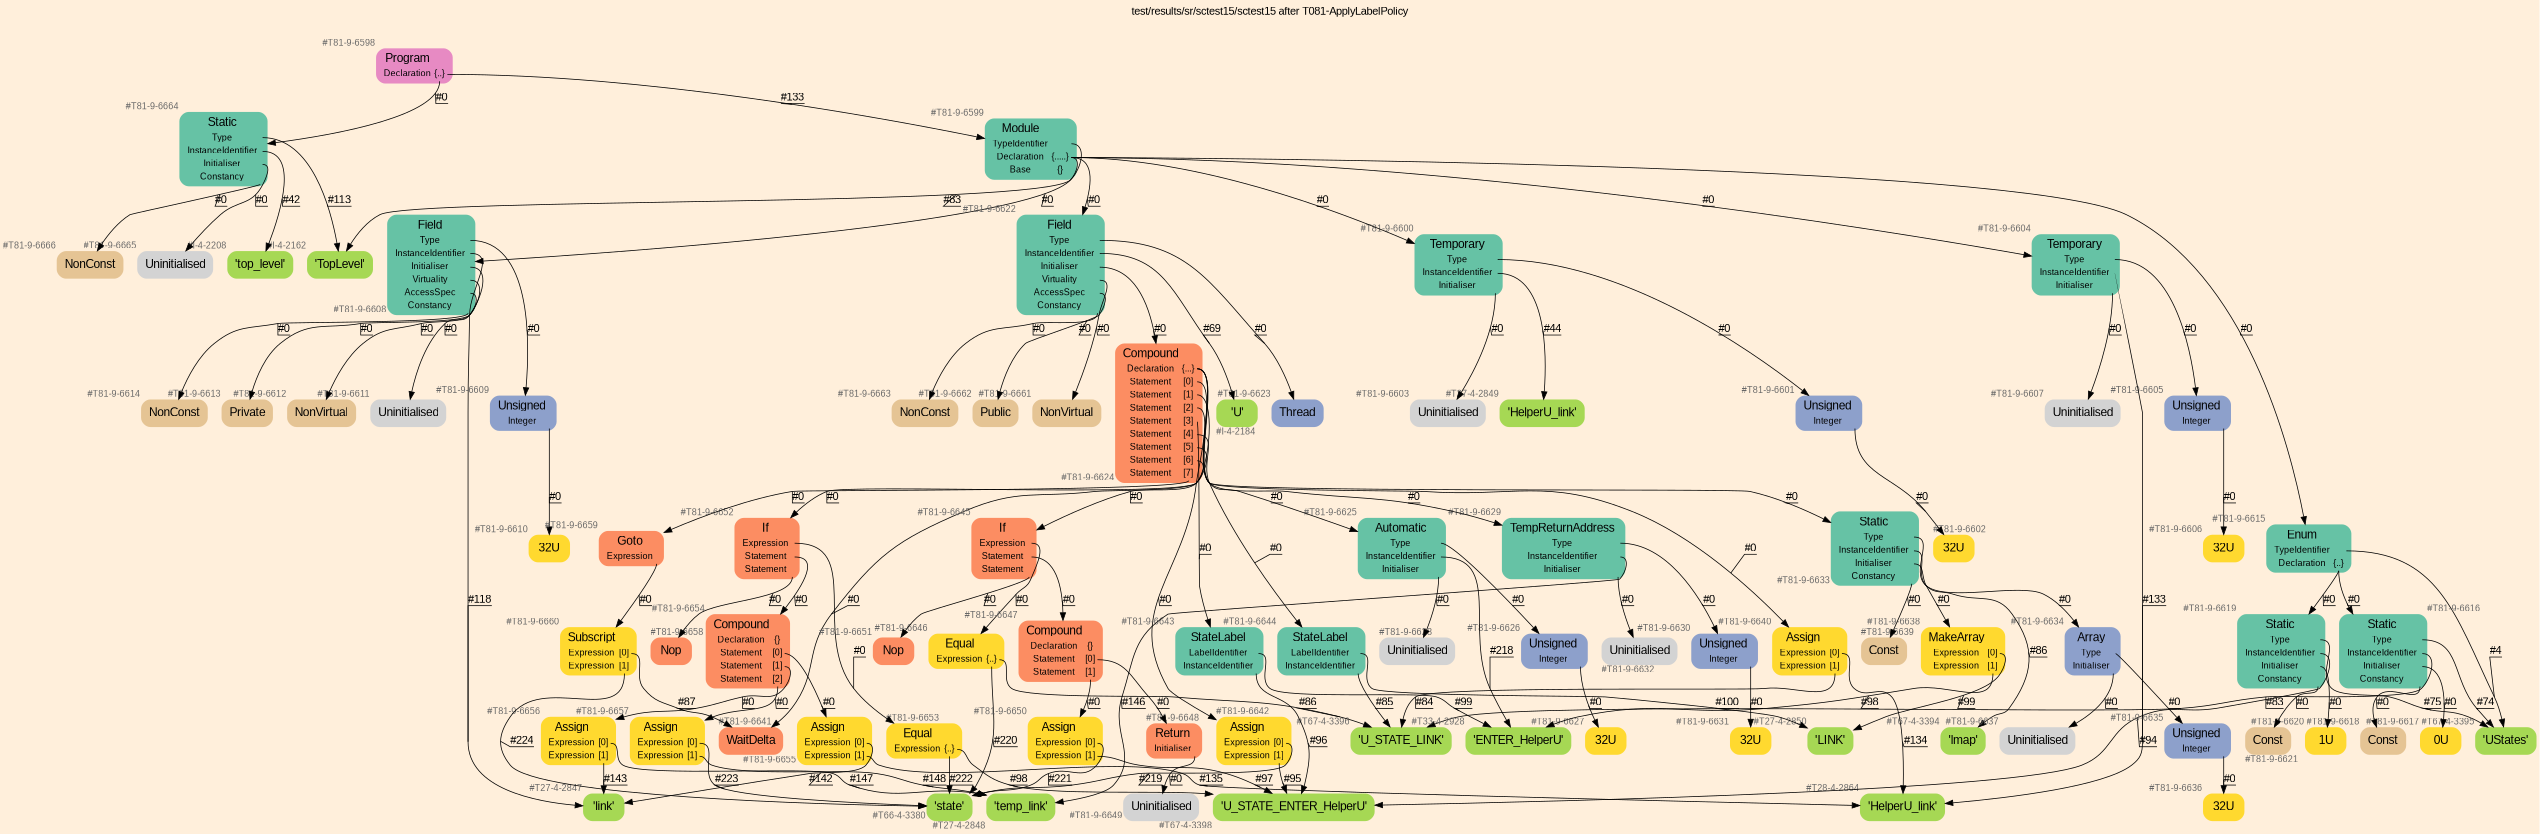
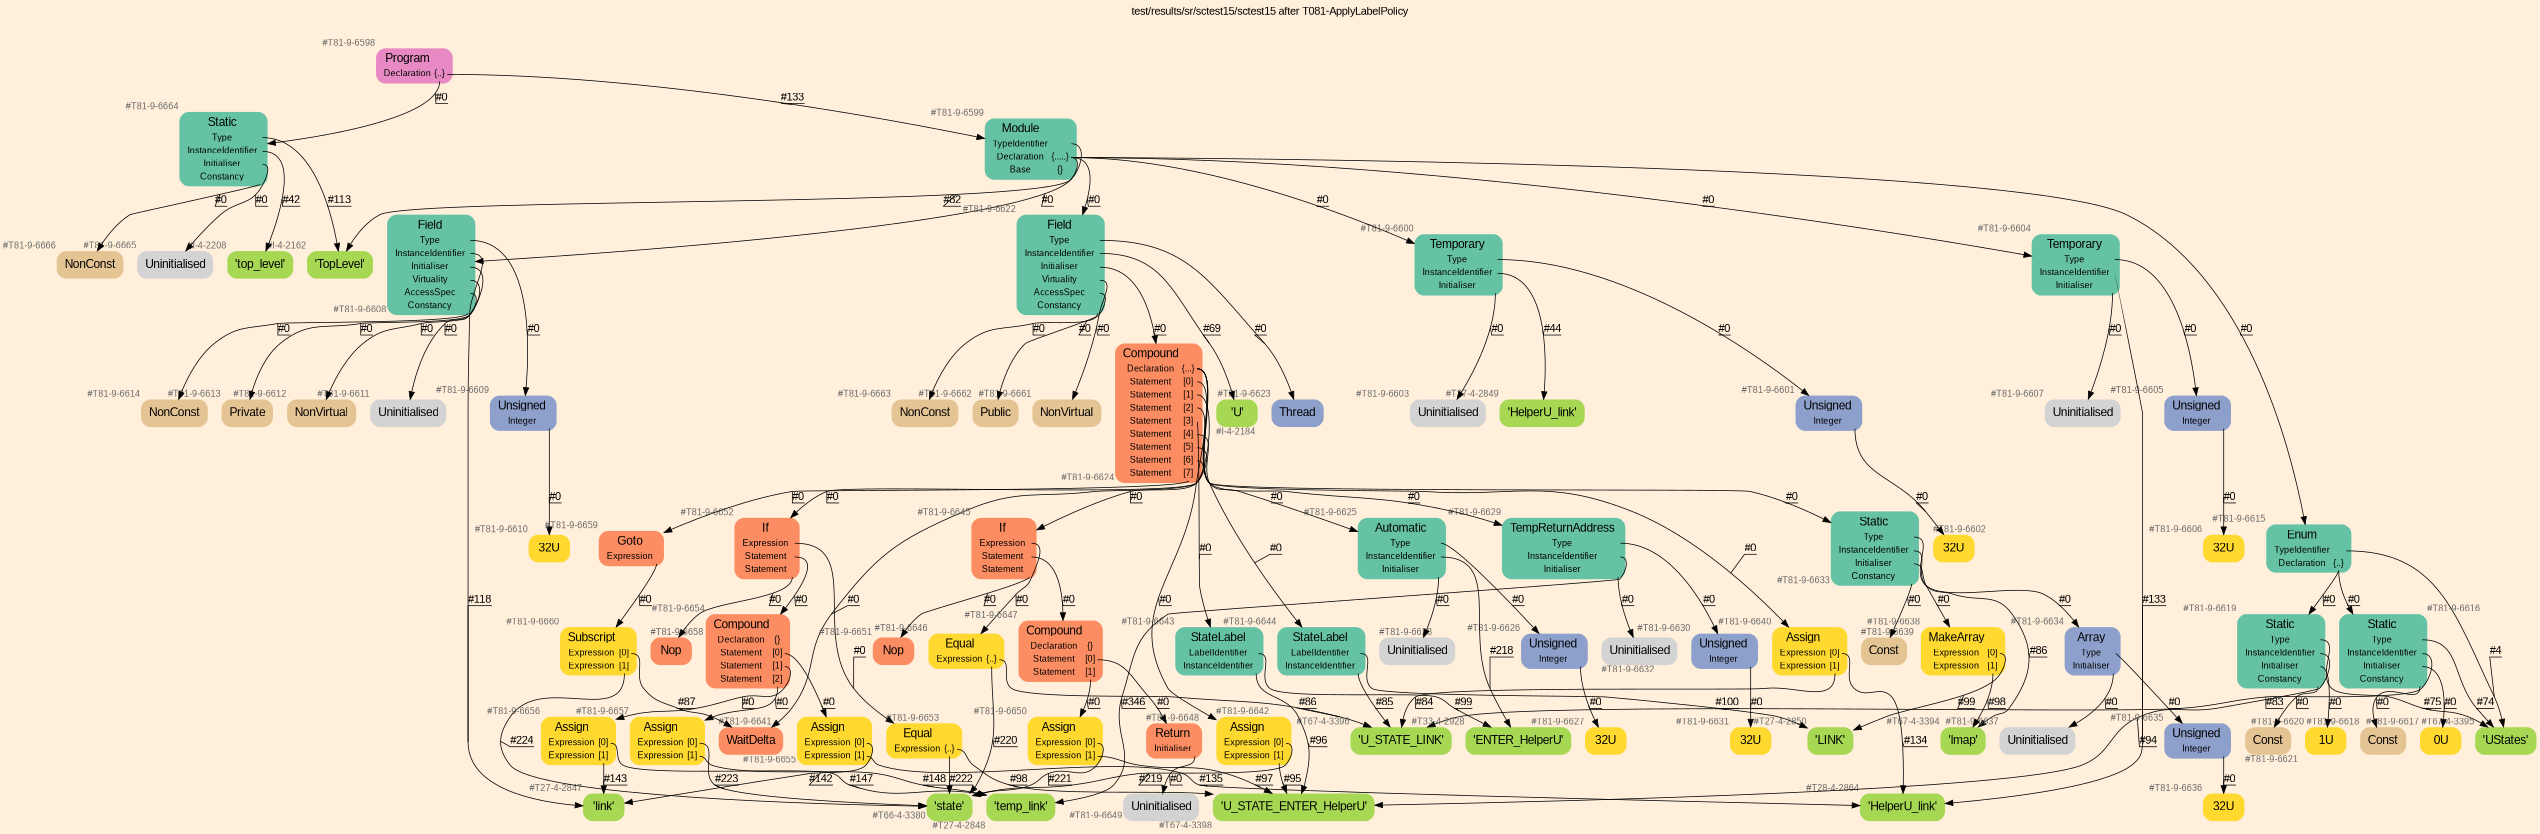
edge "Module" -> "'TopLevel'": label "#83" -> "#82"
edge "TempReturnAddress" -> "'temp_link'": label "#146" -> "#346"
edge "MakeArray" -> "'ENTER_HelperU'": now "MakeArray" -> "'lmap'"
